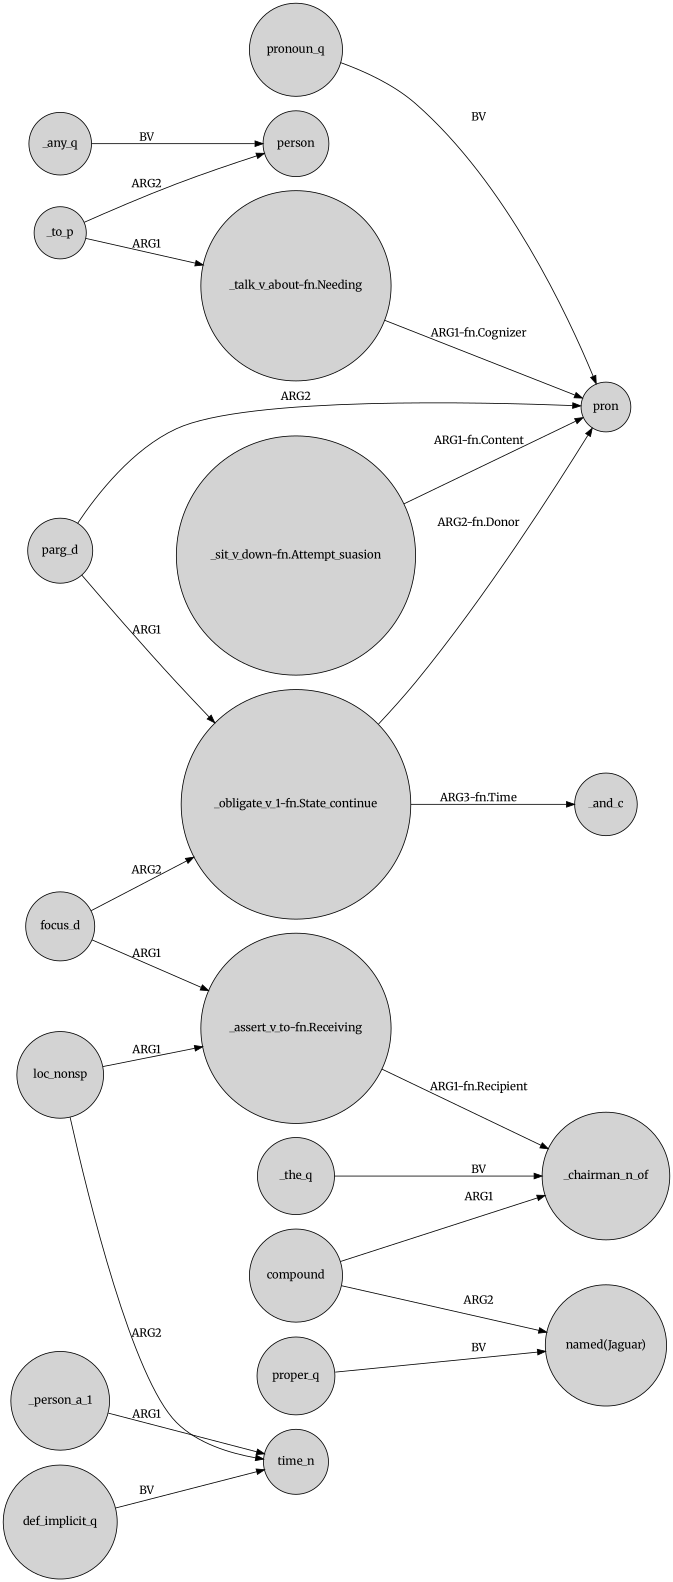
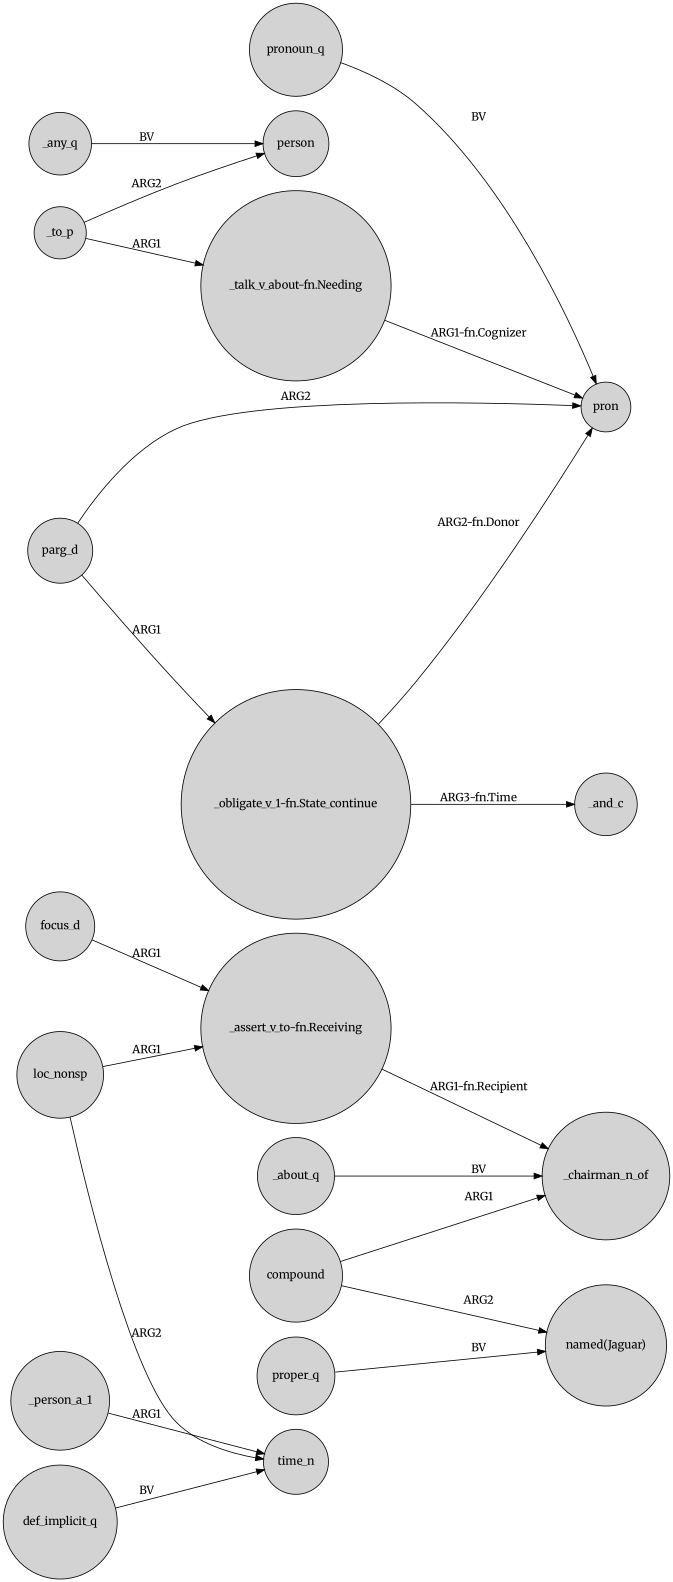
node "_sit_v_down-fn.Attempt_suasion": removed
edge "focus_d" -> "_obligate_v_1-fn.State_continue": removed, label "ARG2"
node "_the_q": label "_the_q" -> "_about_q"
